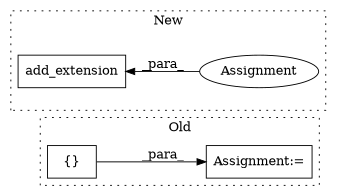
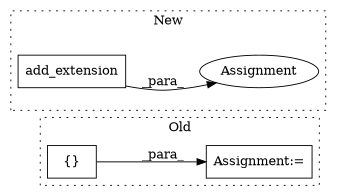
edge "Assignment" -> "add_extension": reversed
